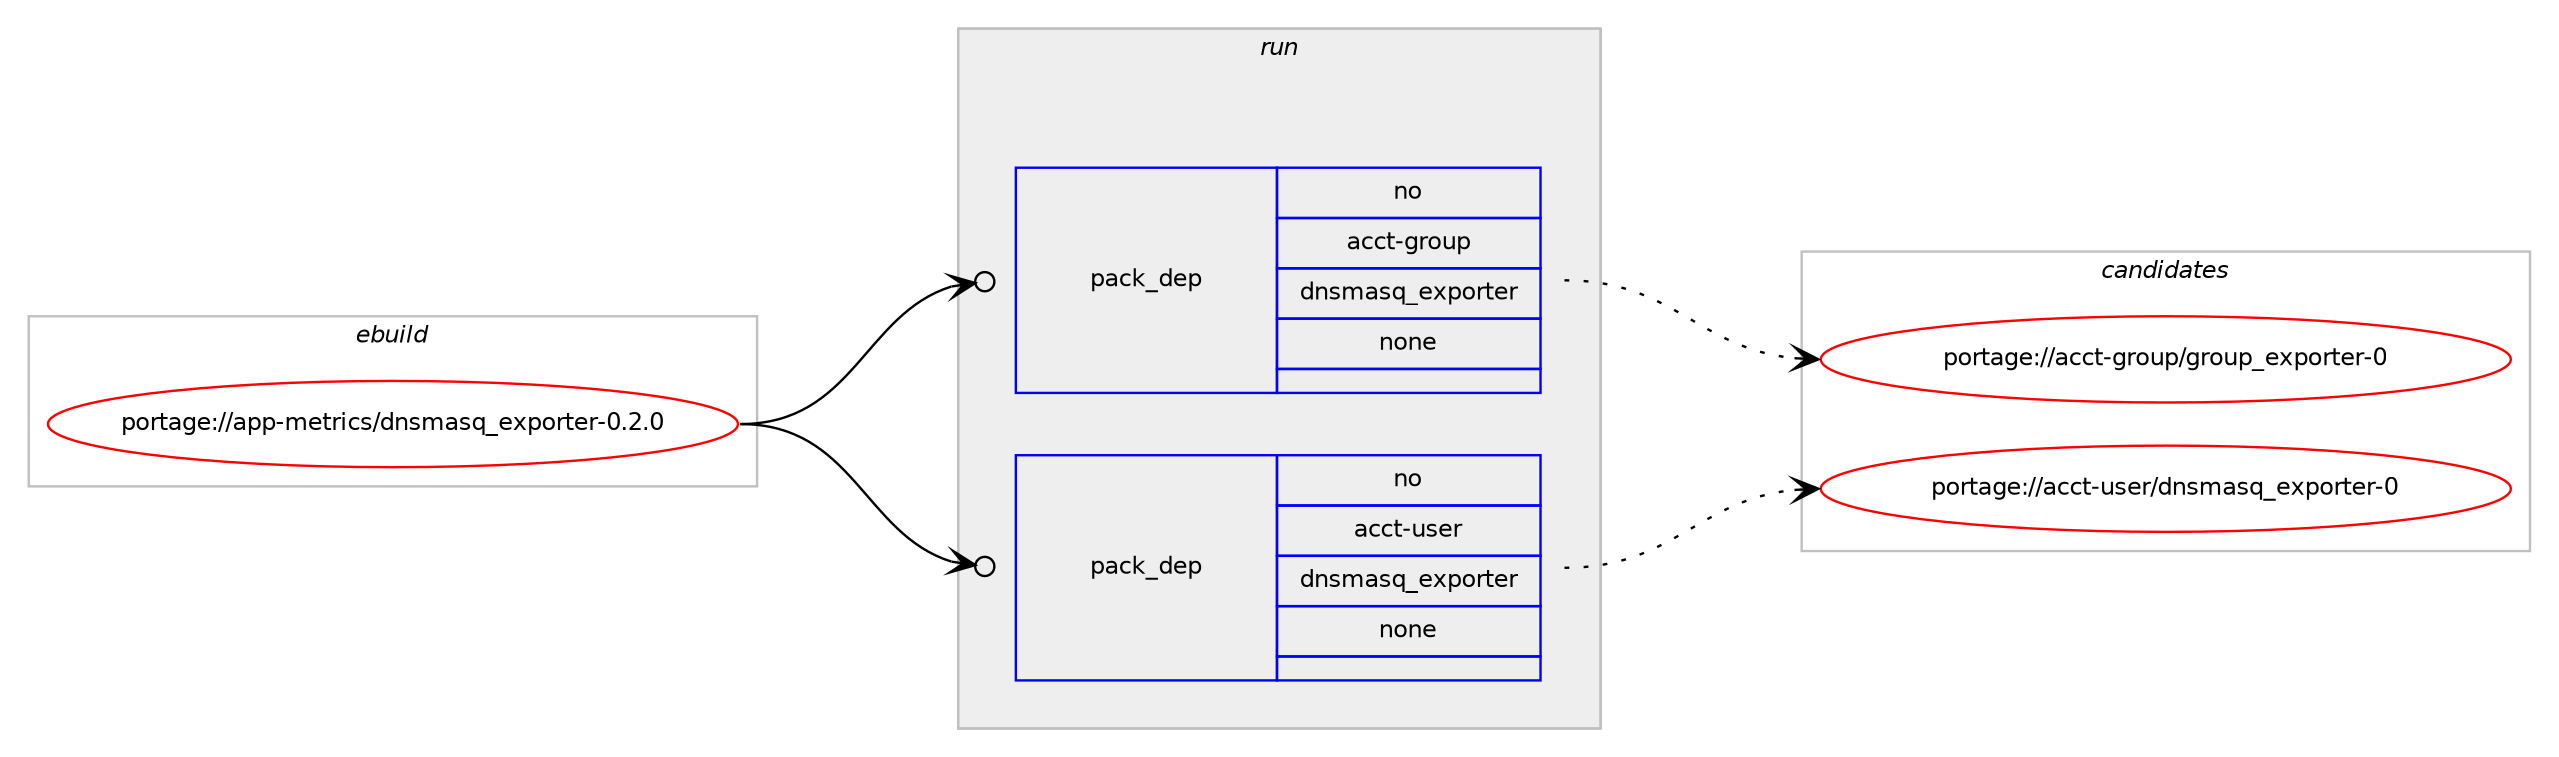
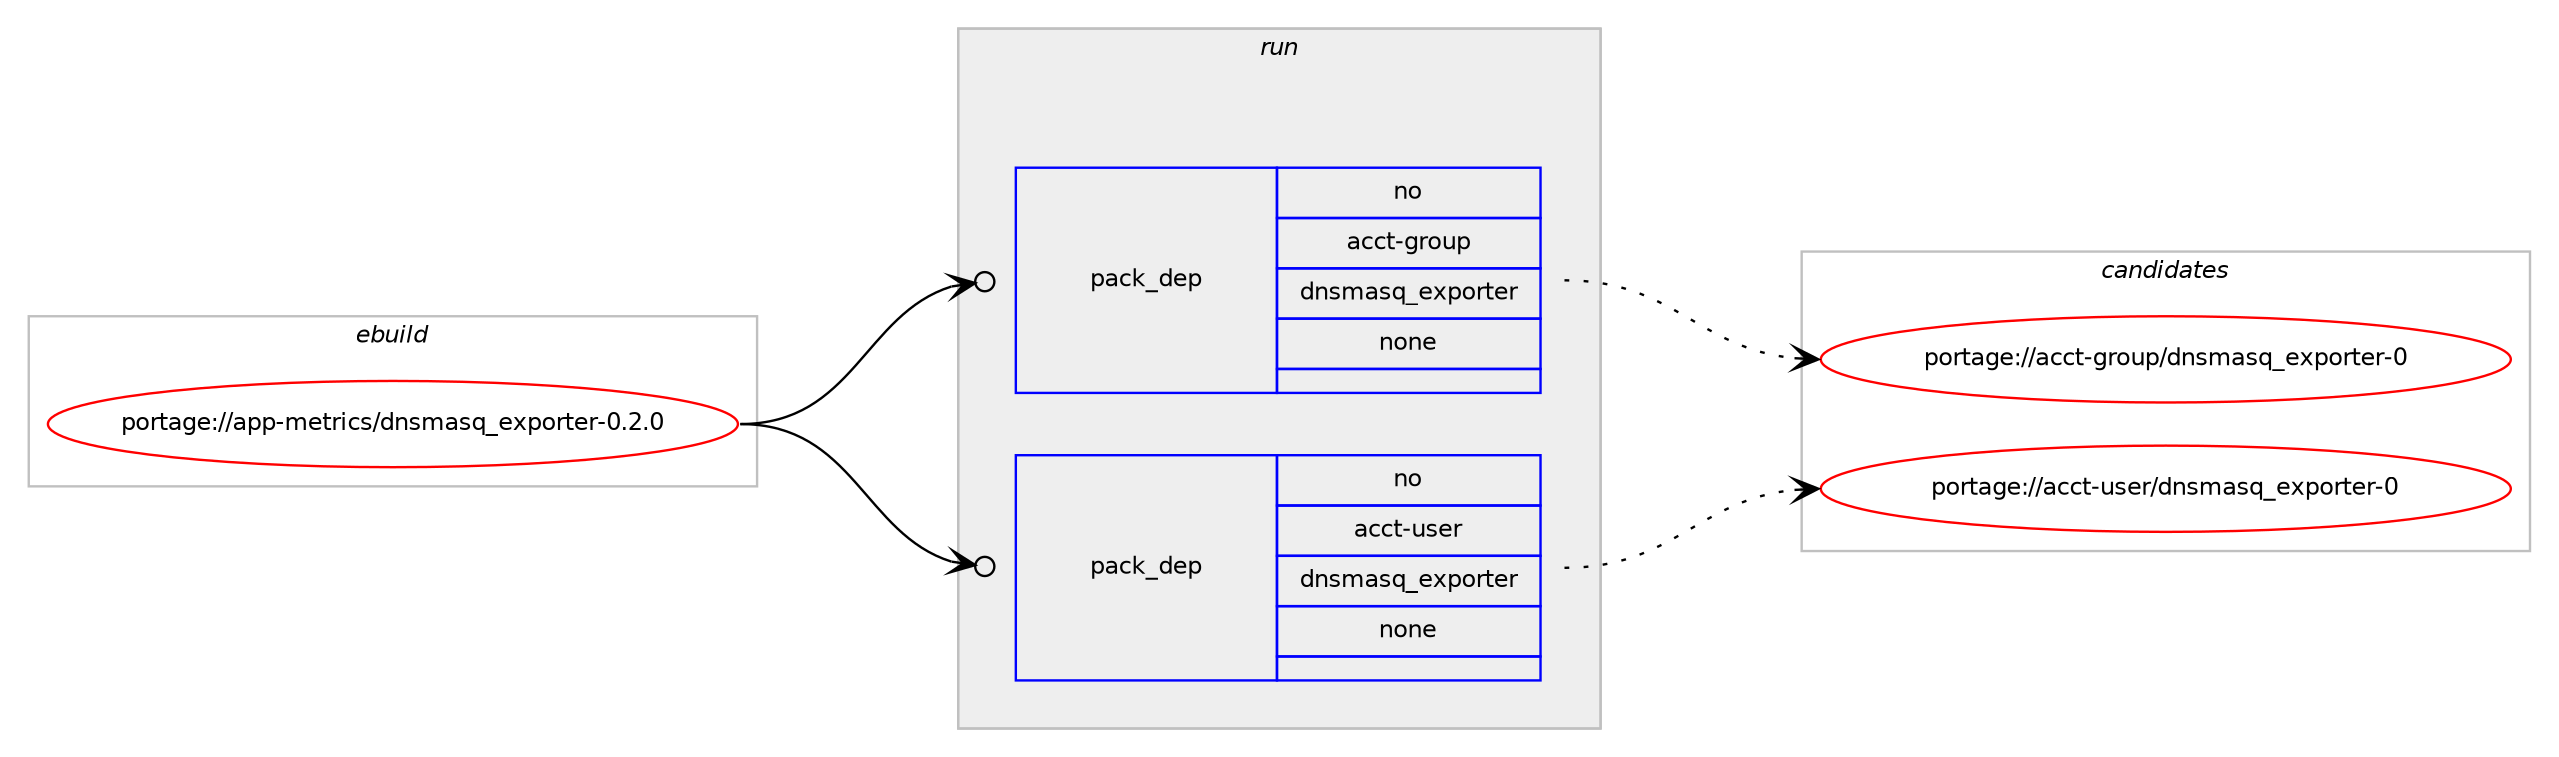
node "portage://acct-group/group_exporter-0": label "portage://acct-group/group_exporter-0" -> "portage://acct-group/dnsmasq_exporter-0"
